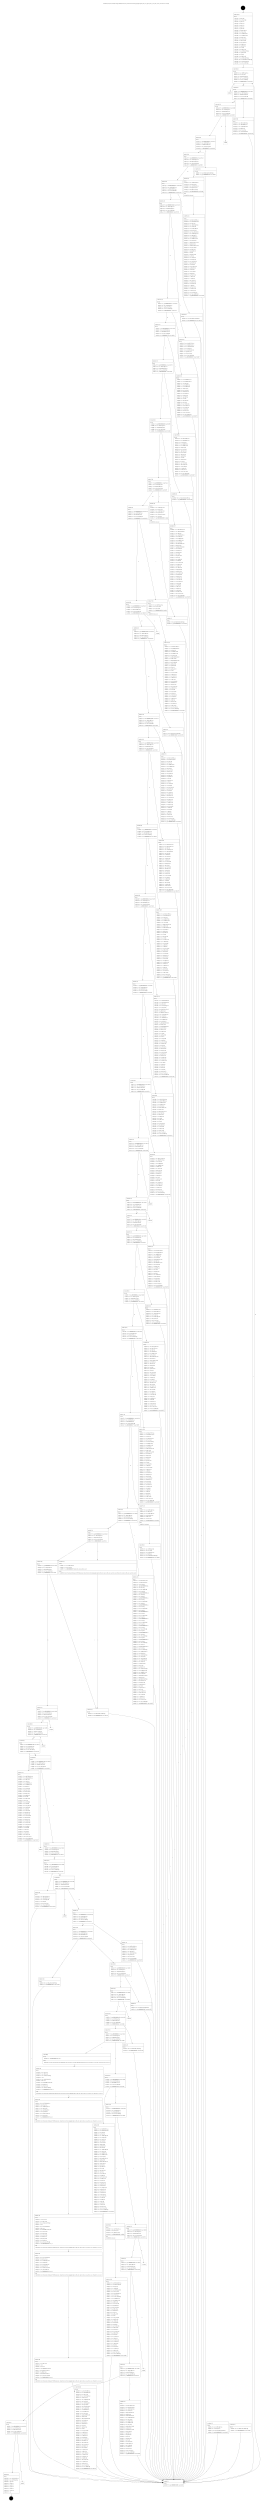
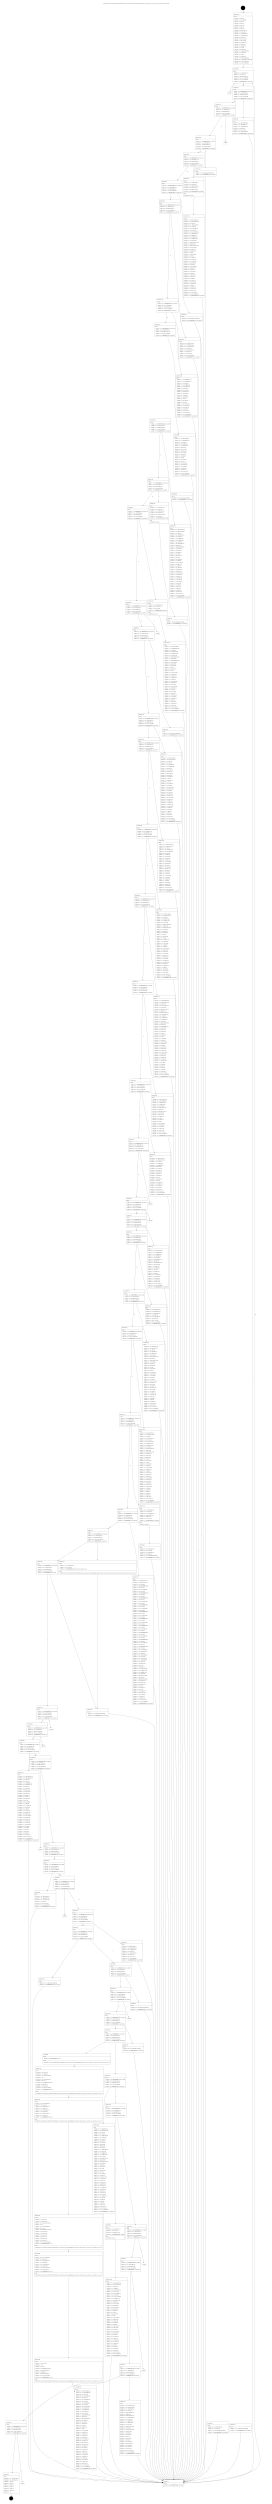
node "0x401adf [28]": removed
